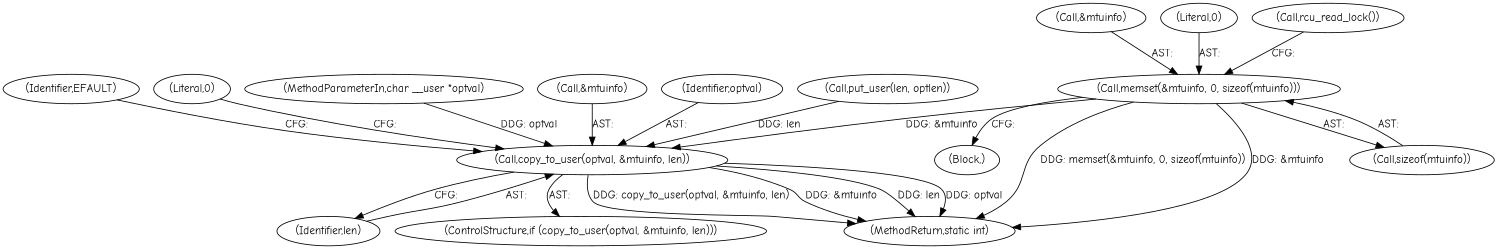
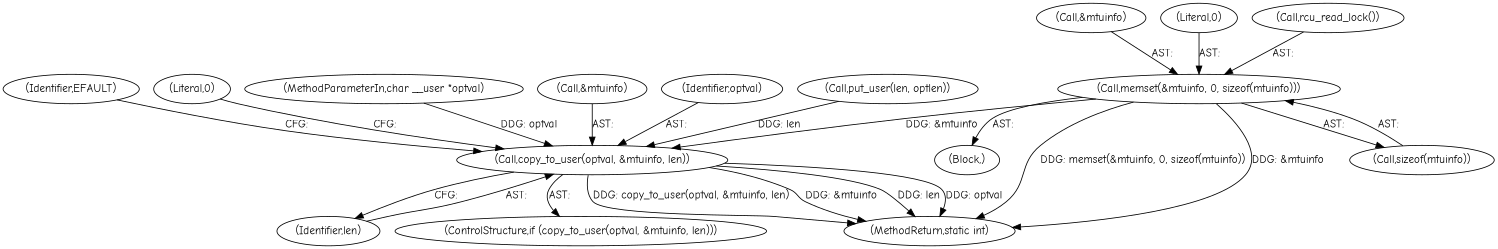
edge "(Call,rcu_read_lock())" -> "(Call,memset(&mtuinfo, 0, sizeof(mtuinfo)))": label "CFG: " -> "AST: "
edge "(Call,memset(&mtuinfo, 0, sizeof(mtuinfo)))" -> "(Block,)": label "CFG: " -> "AST: "
